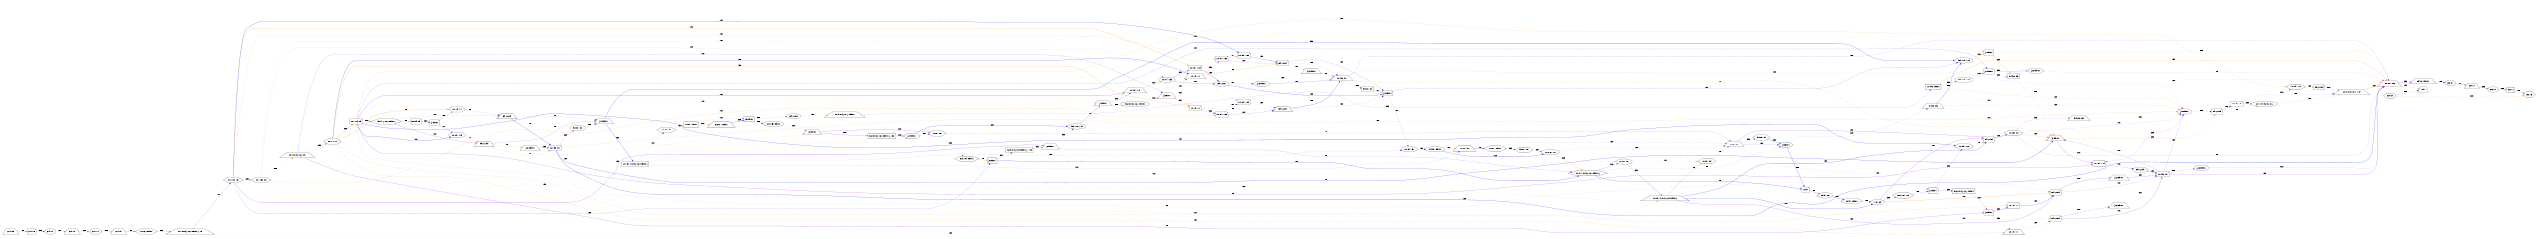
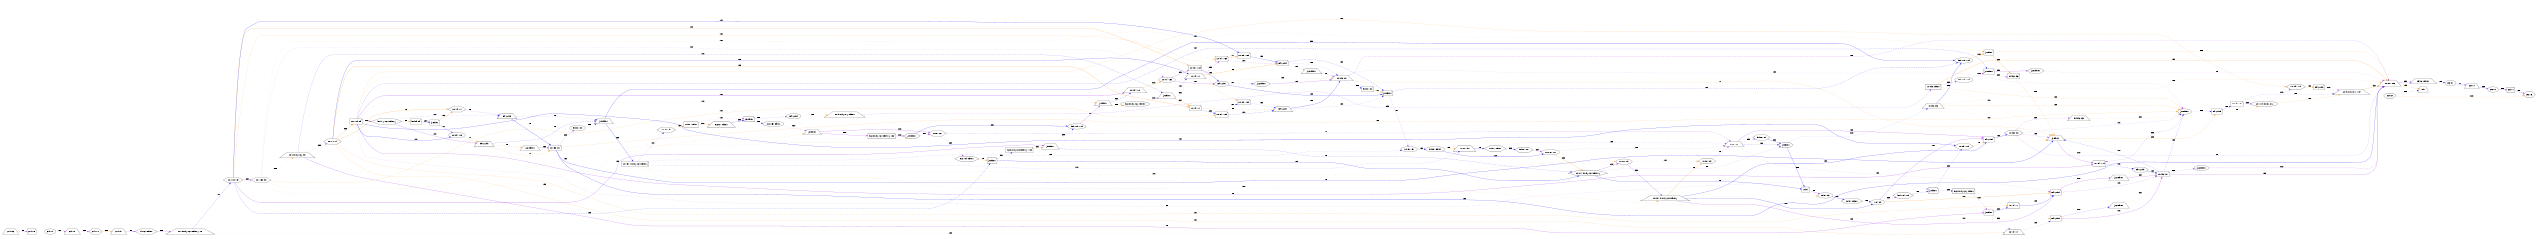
edge "push r15" -> "push r14": removed, label "CFG"
